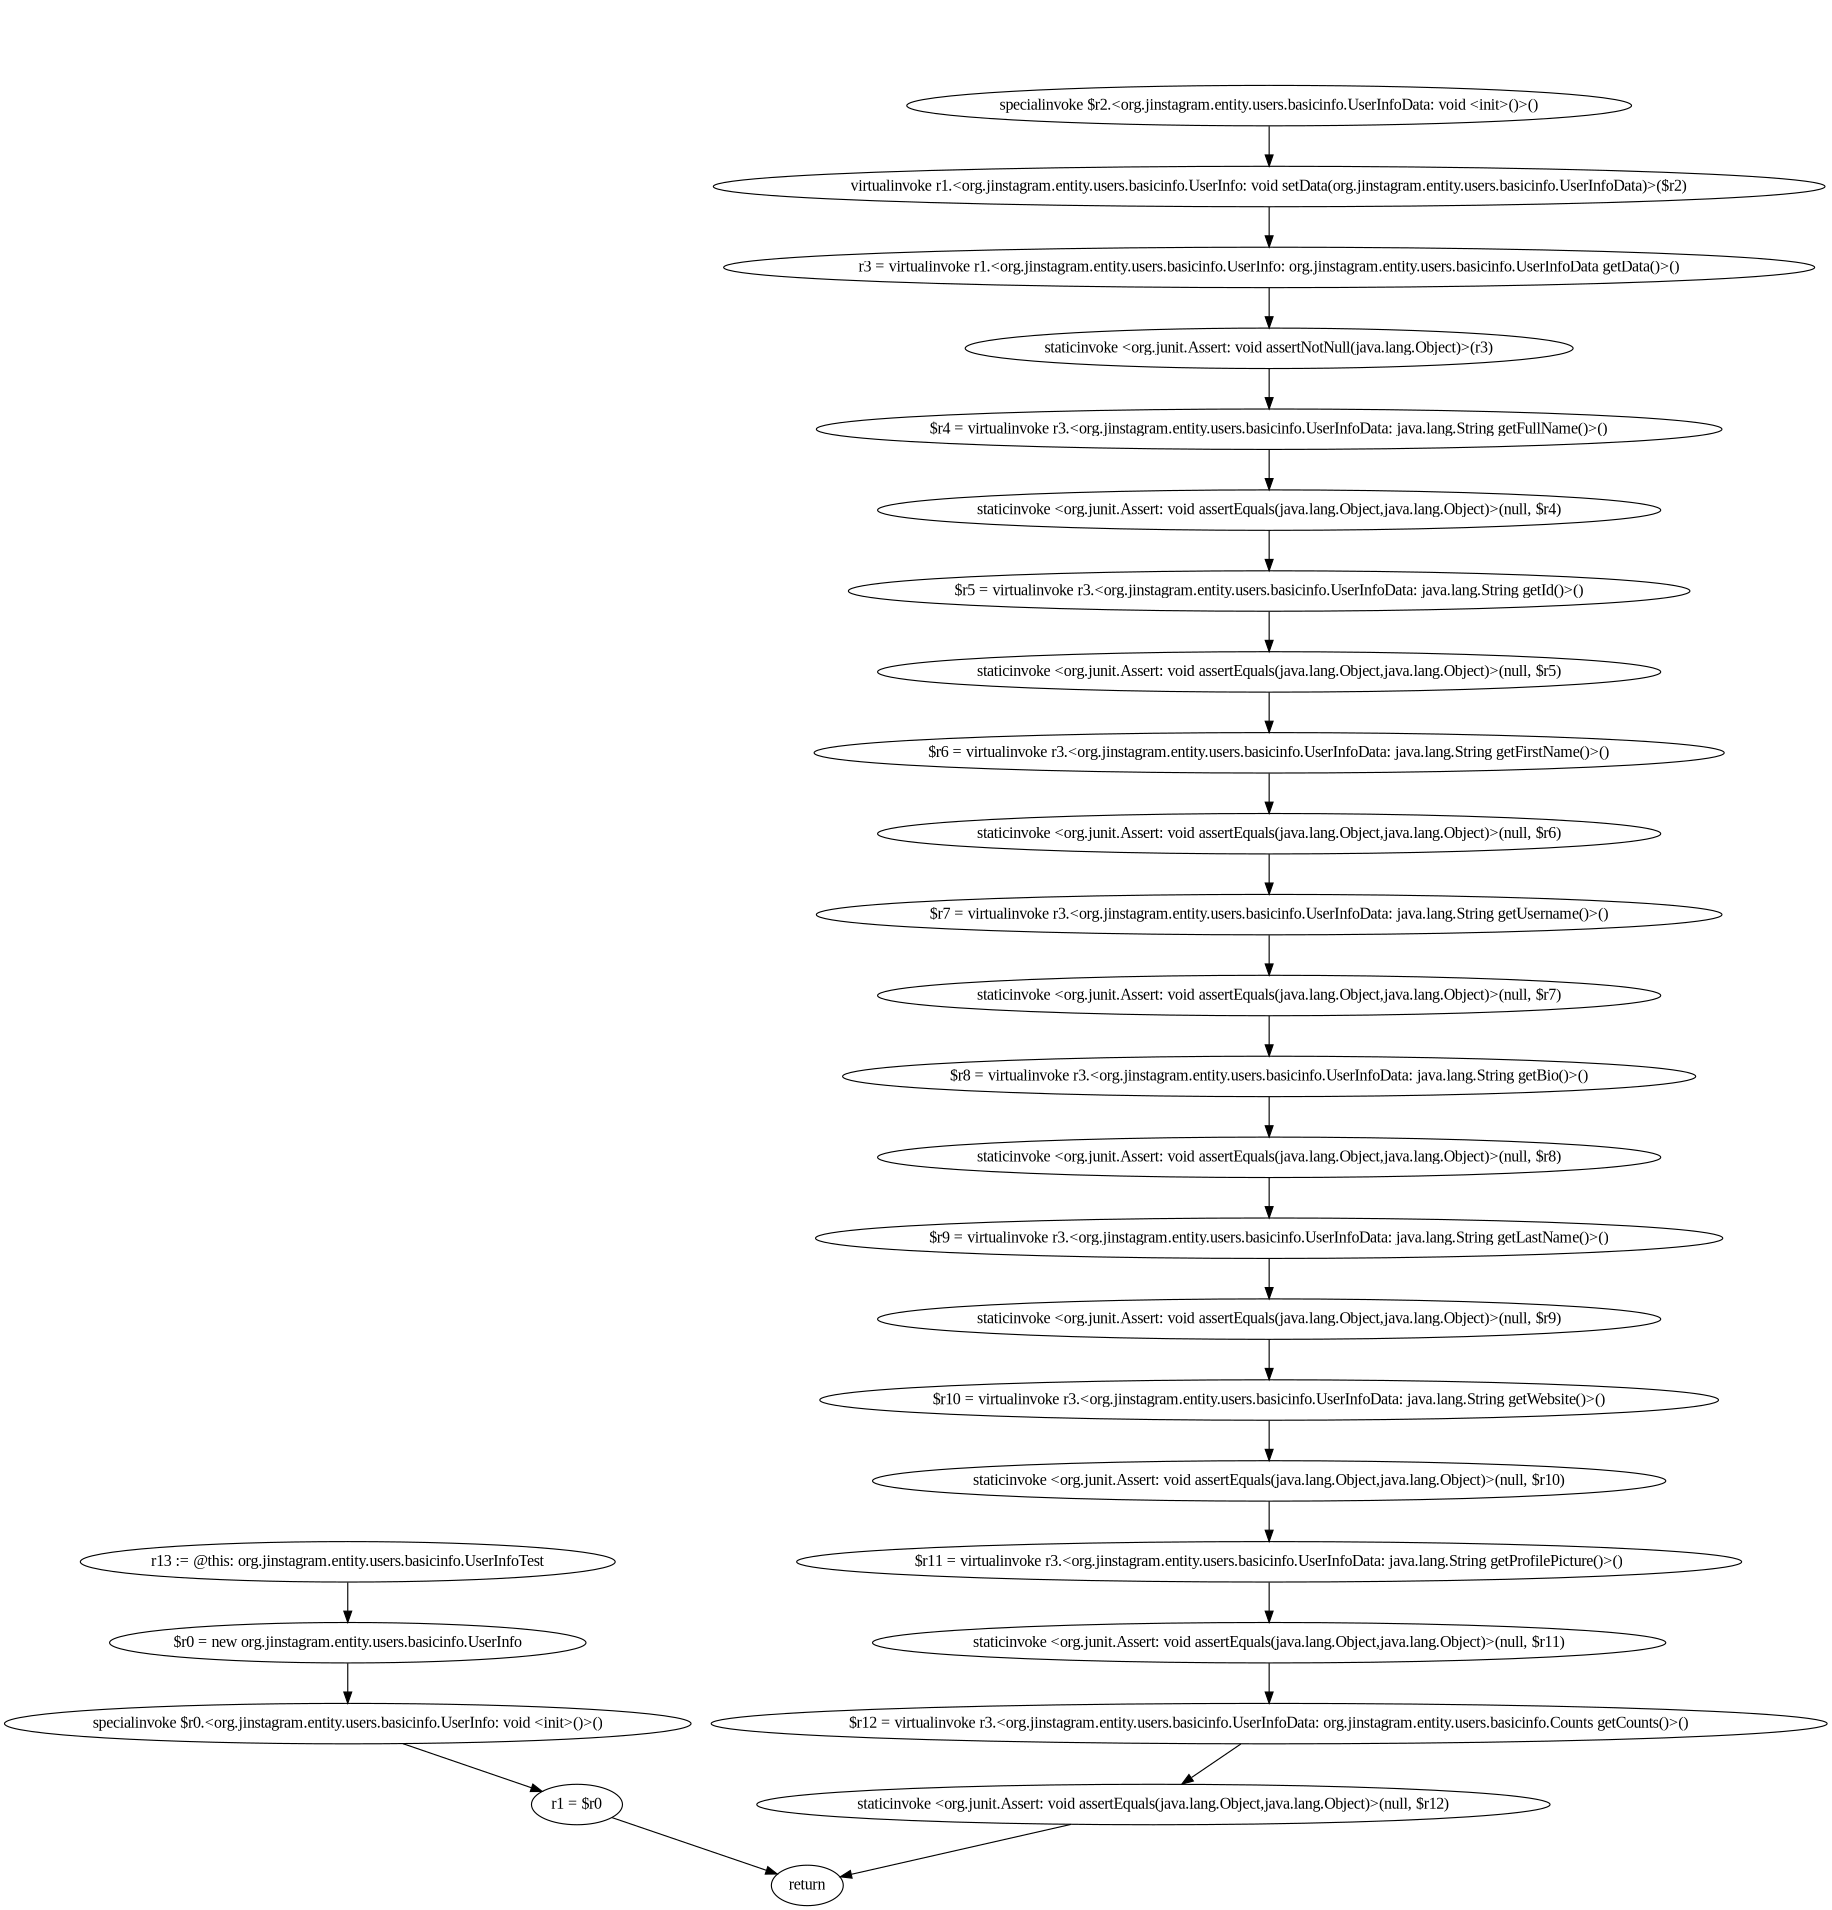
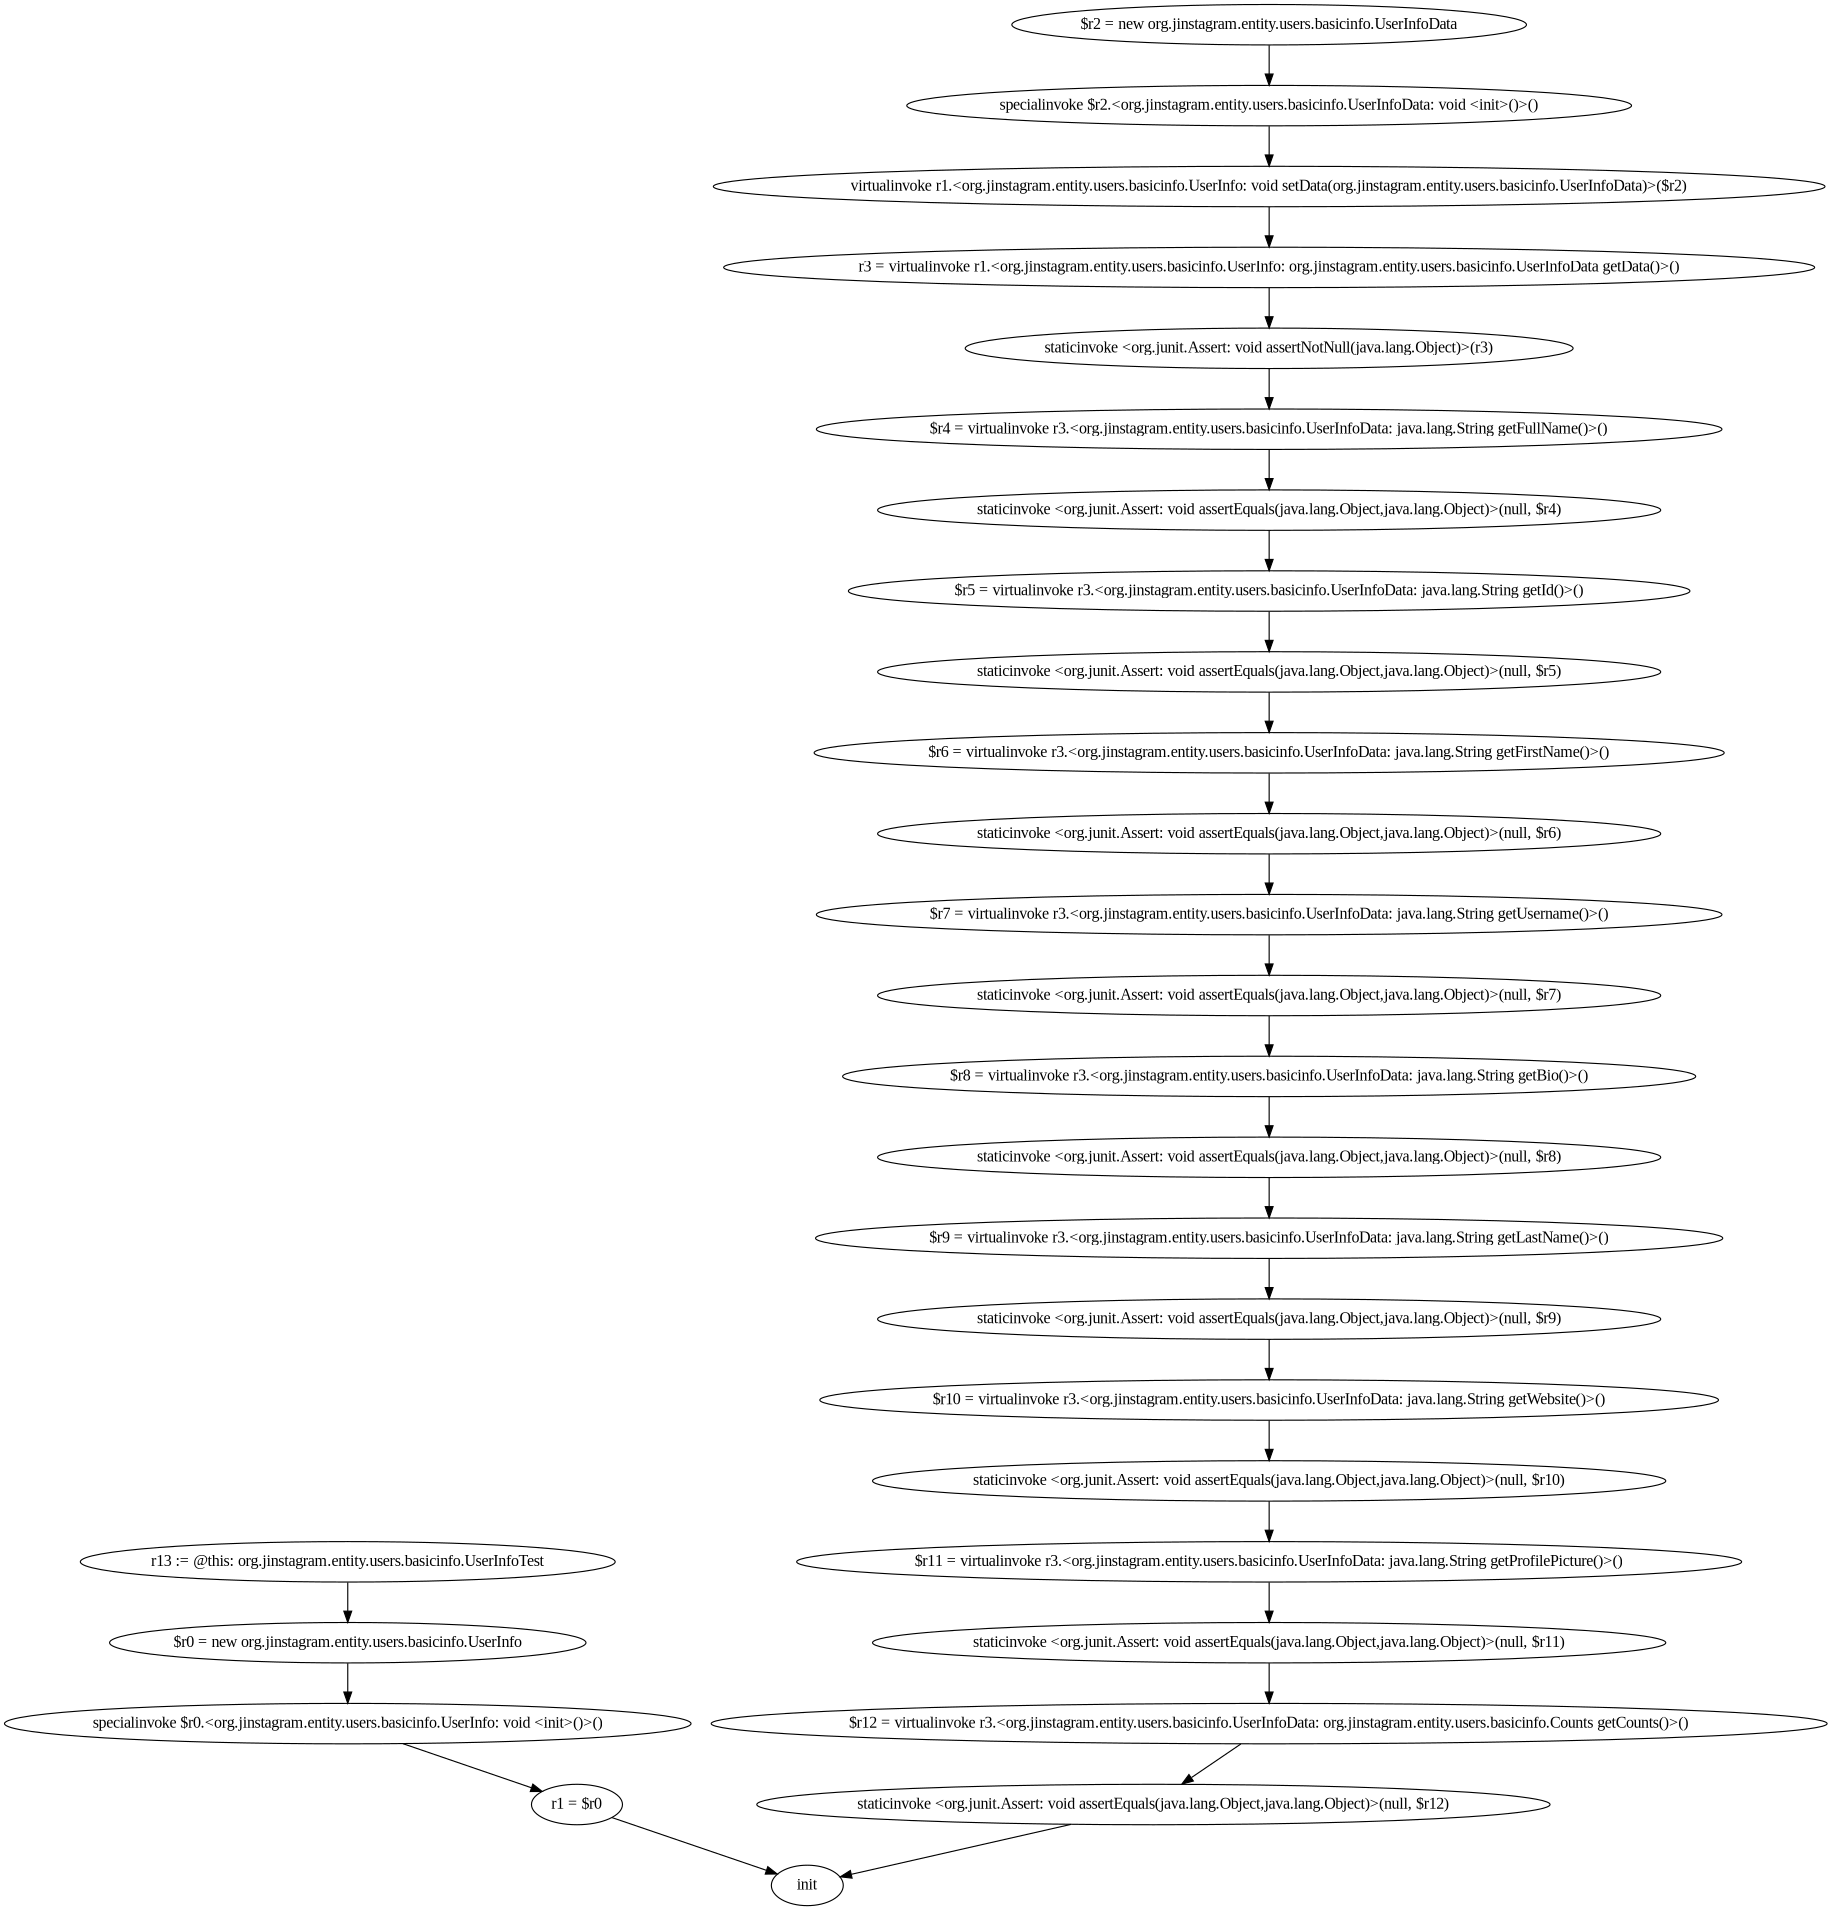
node "$r2 = new org.jinstagram.entity.users.basicinfo.UserInfoData": added
node "return": label "return" -> "init"
